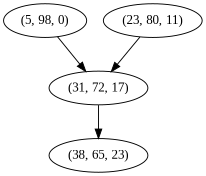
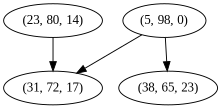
node "(23, 80, 11)": label "(23, 80, 11)" -> "(23, 80, 14)"
edge "(31, 72, 17)" -> "(38, 65, 23)": now "(5, 98, 0)" -> "(38, 65, 23)"
